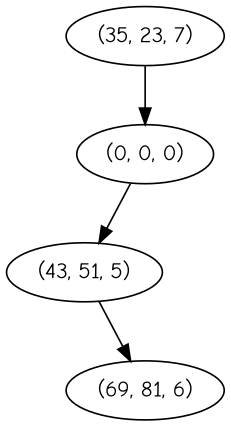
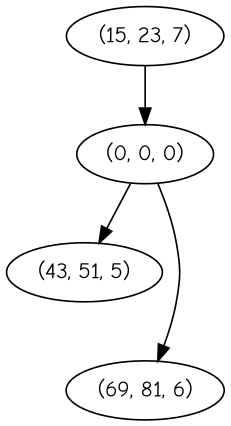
node "(35, 23, 7)": label "(35, 23, 7)" -> "(15, 23, 7)"
edge "(43, 51, 5)" -> "(69, 81, 6)": now "(0, 0, 0)" -> "(69, 81, 6)"
